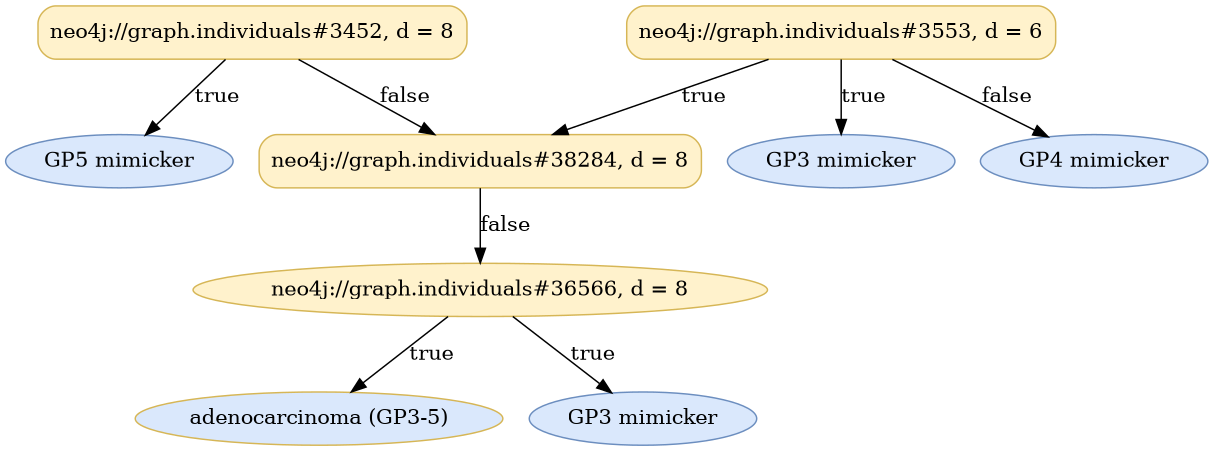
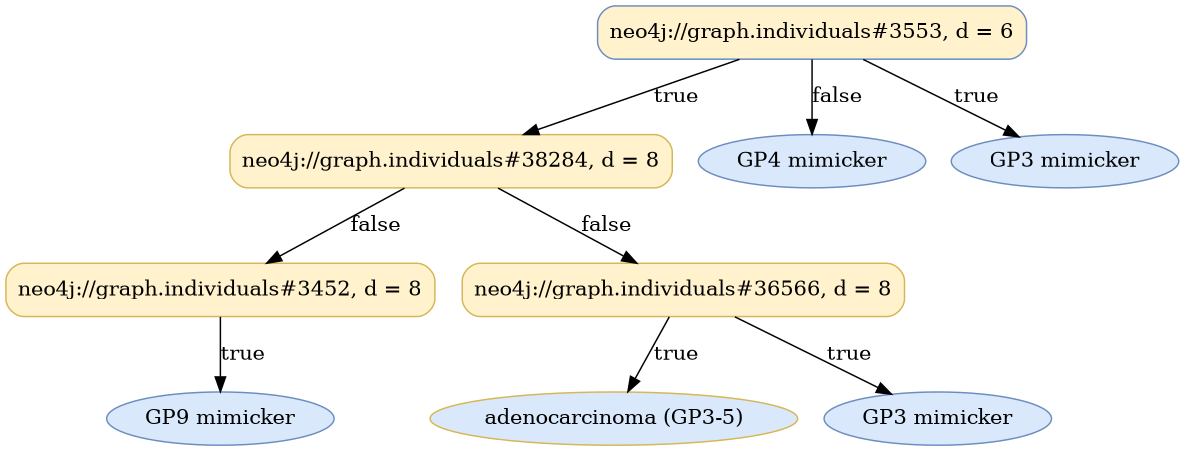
node "neo4j://graph.individuals#3553, d = 6": color #d6b656 -> #6c8ebf
edge "neo4j://graph.individuals#3452, d = 8" -> "neo4j://graph.individuals#38284, d = 8": reversed
node "GP5 mimicker": label "GP5 mimicker" -> "GP9 mimicker"
node "neo4j://graph.individuals#36566, d = 8": shape ellipse -> box
